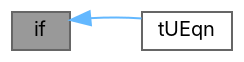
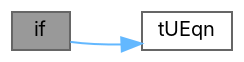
edge "tUEqn" -> "if": reversed
